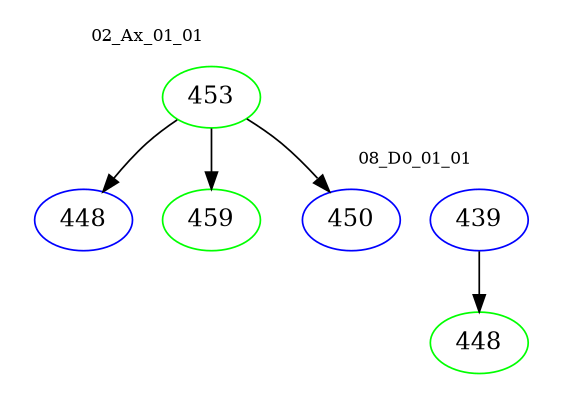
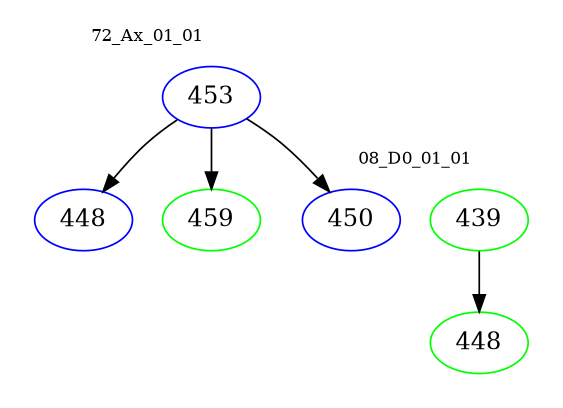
cluster "02_Ax_01_01": label "02_Ax_01_01" -> "72_Ax_01_01"
node "453": color green -> blue
node "439": color blue -> green
